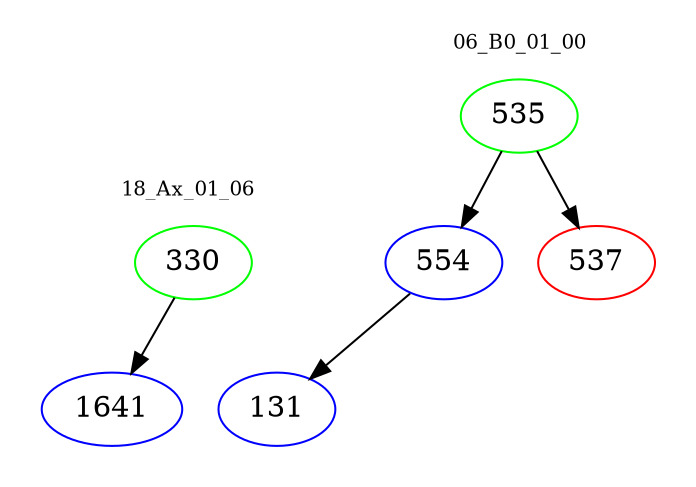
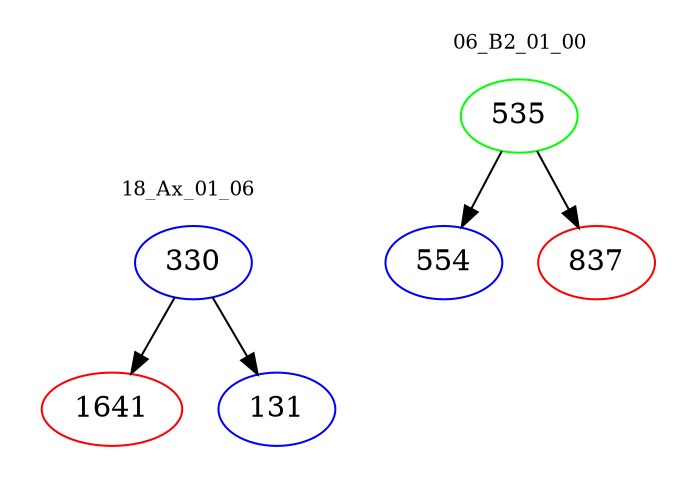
cluster "06_B0_01_00": label "06_B0_01_00" -> "06_B2_01_00"
node "330": color green -> blue
node "537": label "537" -> "837"
edge "554" -> "131": now "330" -> "131"
node "1641": color blue -> red
